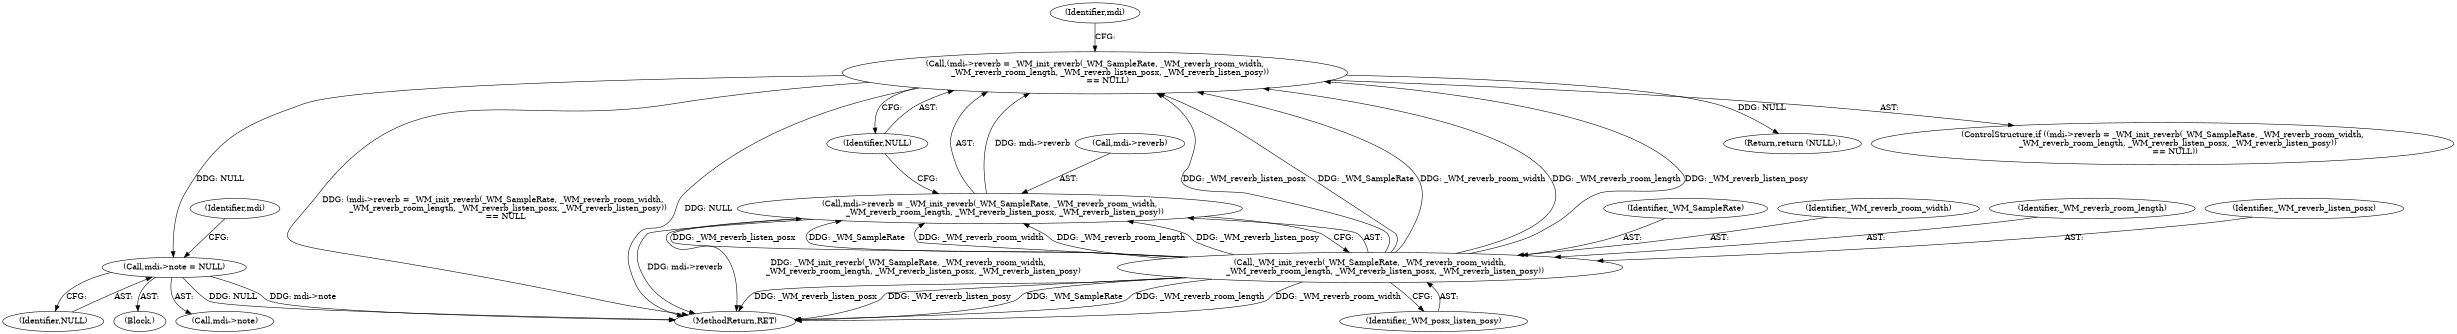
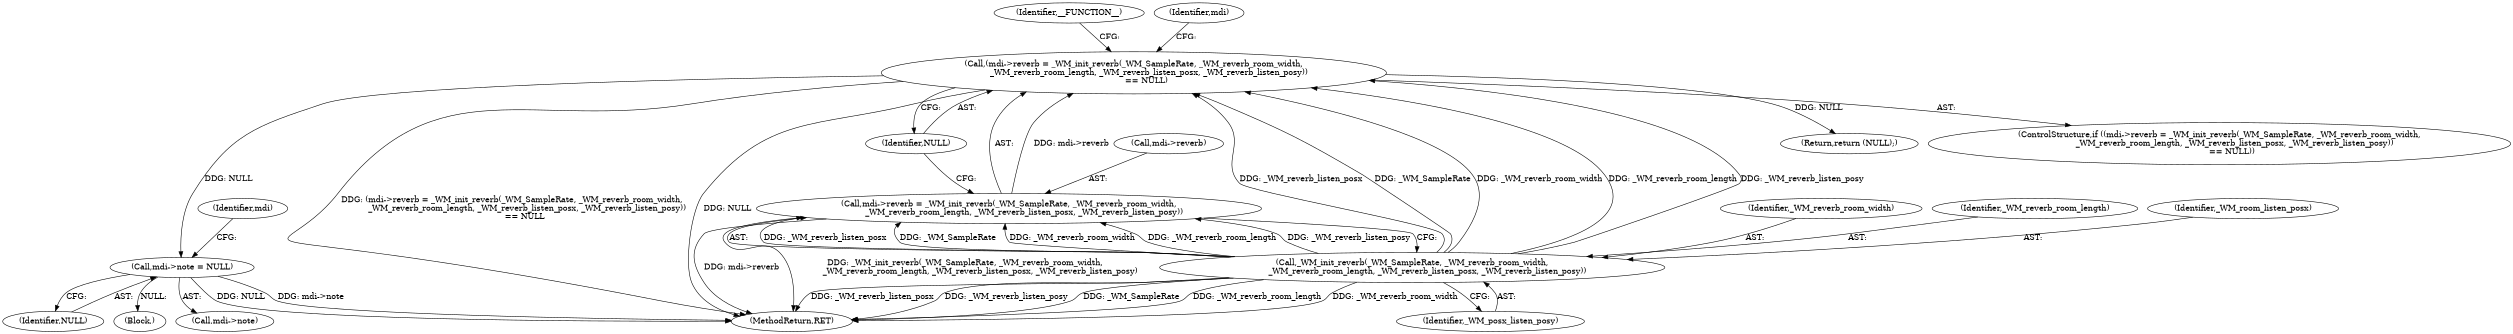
node "(Identifier,__FUNCTION__)": added
node "(Identifier,_WM_SampleRate)": removed
node "(Identifier,_WM_reverb_listen_posx)": label "(Identifier,_WM_reverb_listen_posx)" -> "(Identifier,_WM_room_listen_posx)"
edge "(Call,mdi->note = NULL)" -> "(Block,)": label "AST: " -> "NULL: "
